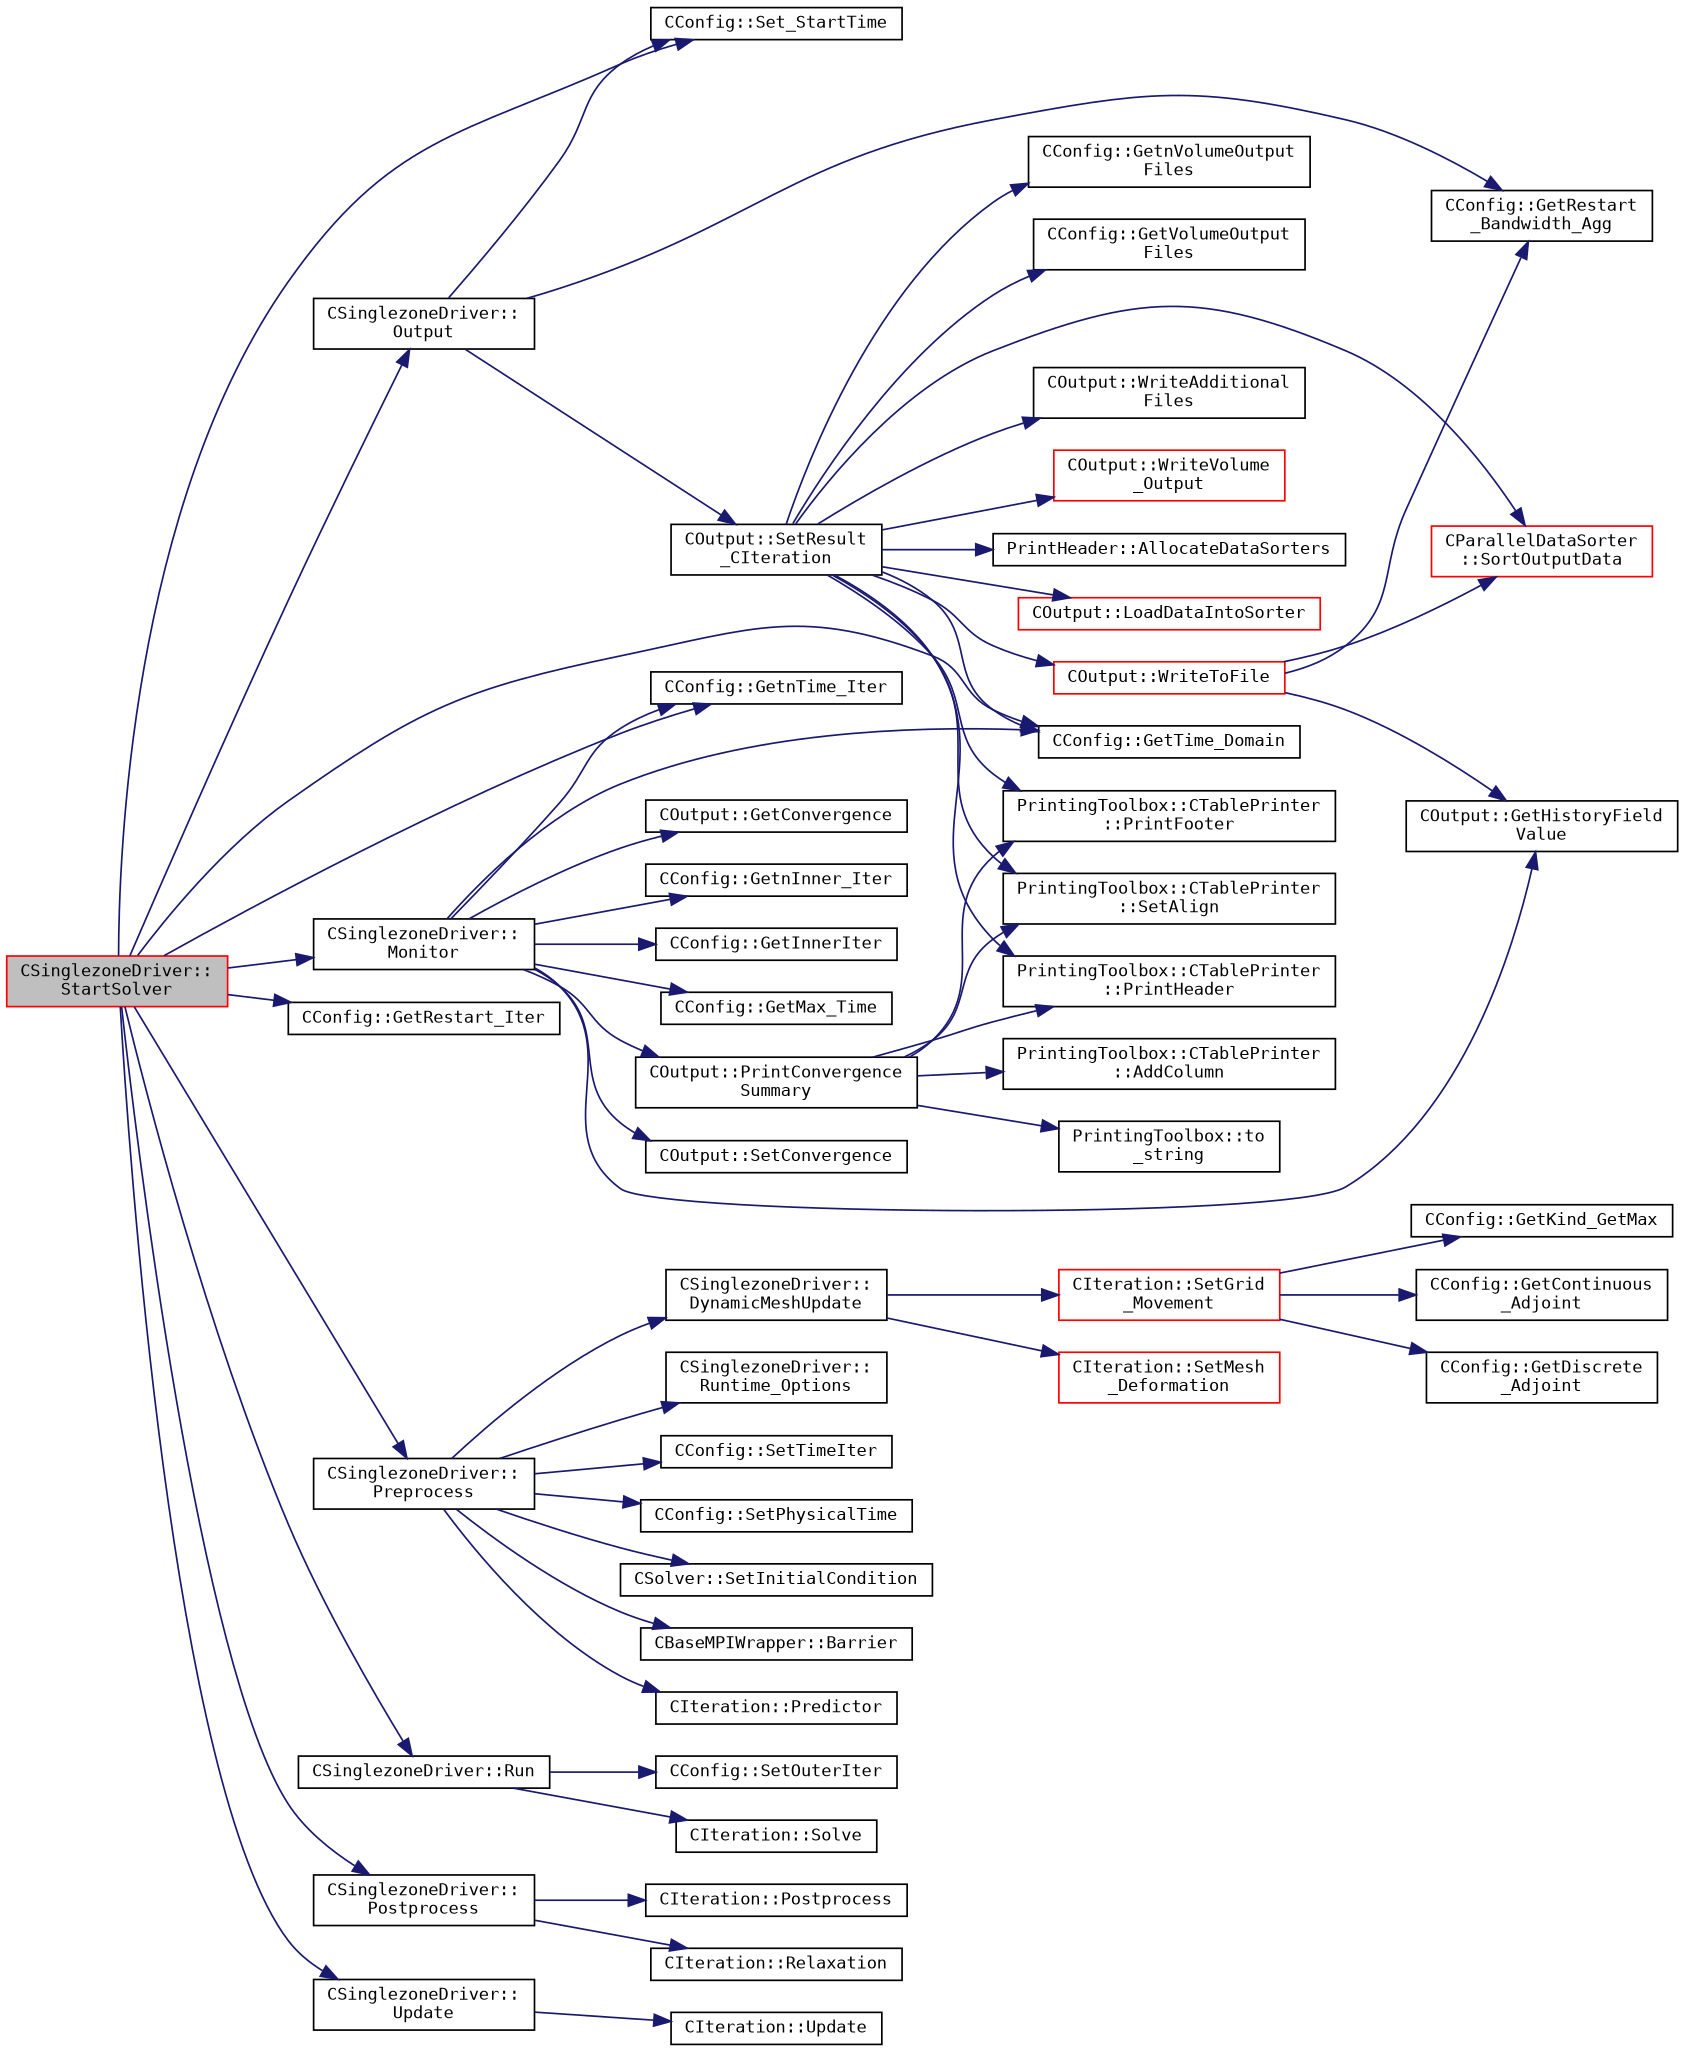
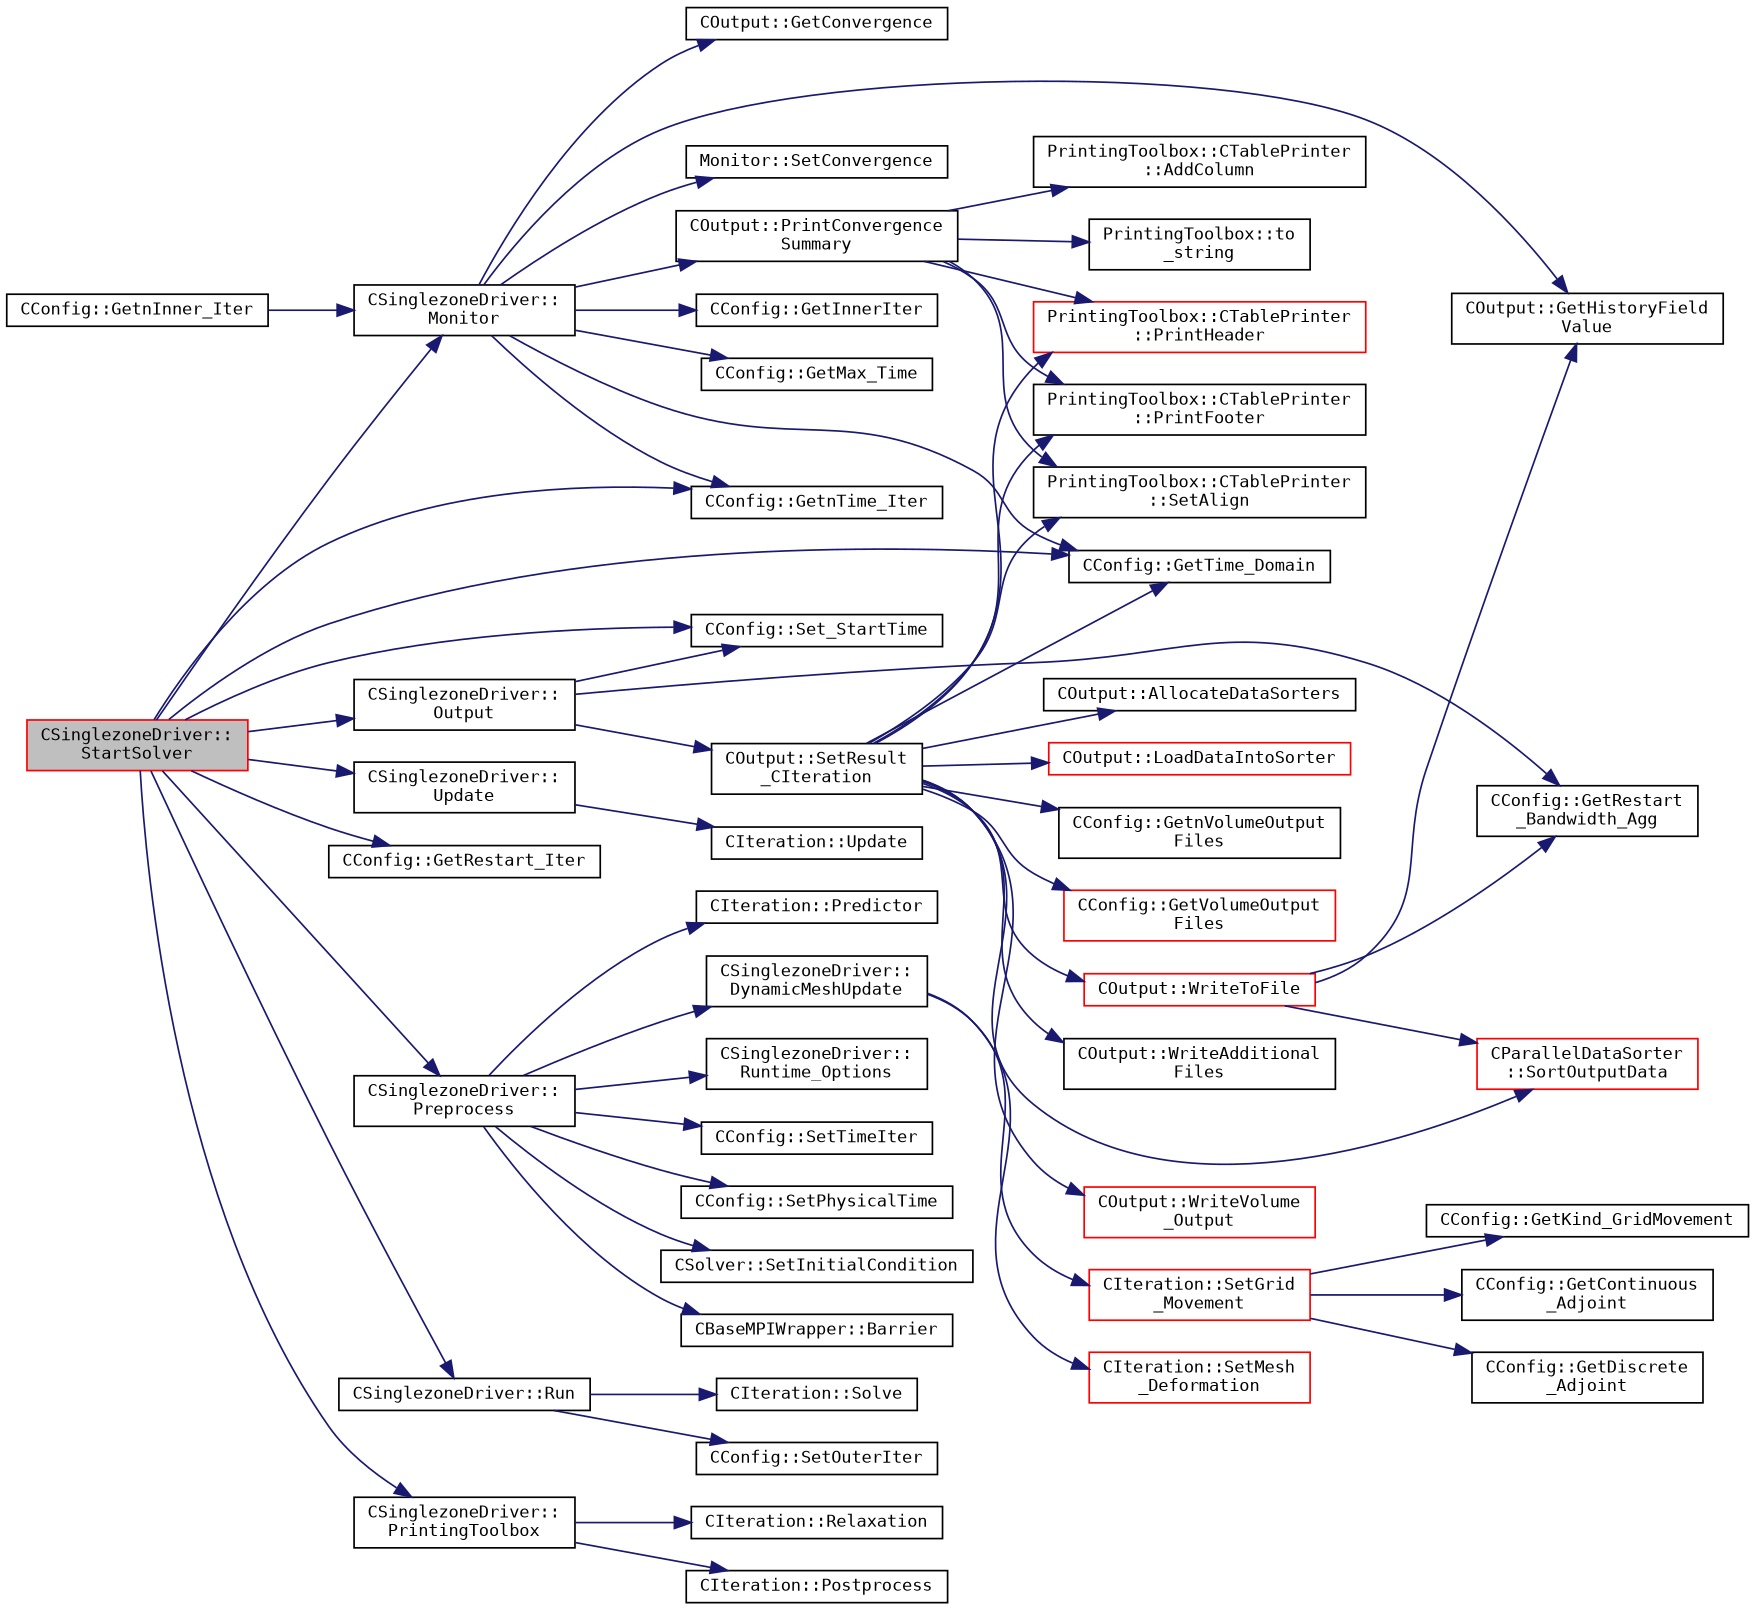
node "CConfig::GetVolumeOutput Files": color black -> red
node "PrintHeader::AllocateDataSorters": label "PrintHeader::AllocateDataSorters" -> "COutput::AllocateDataSorters"
edge "CSinglezoneDriver:: Monitor" -> "CConfig::GetnInner_Iter": reversed
node "PrintingToolbox::CTablePrinter ::PrintHeader": color black -> red
node "COutput::SetConvergence": label "COutput::SetConvergence" -> "Monitor::SetConvergence"
node "CConfig::GetKind_GetMax": label "CConfig::GetKind_GetMax" -> "CConfig::GetKind_GridMovement"
node "CSinglezoneDriver:: Postprocess": label "CSinglezoneDriver:: Postprocess" -> "CSinglezoneDriver:: PrintingToolbox"
